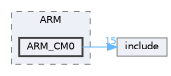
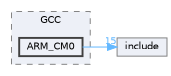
cluster "ARM": label "ARM" -> "GCC"
